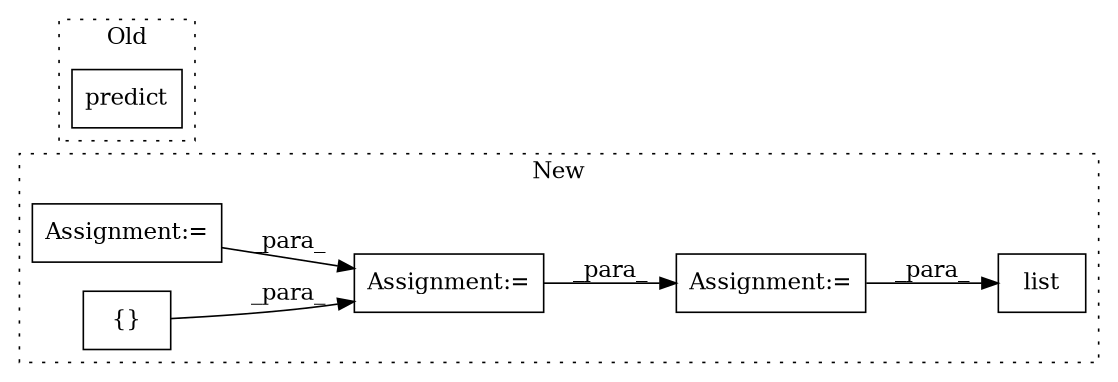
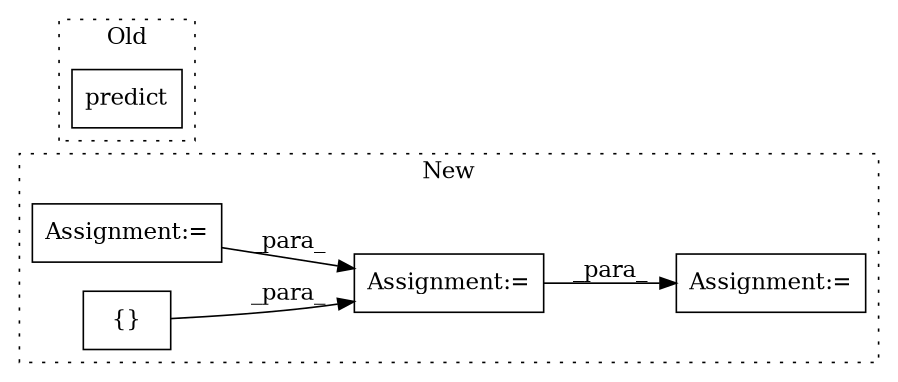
node "list": removed
